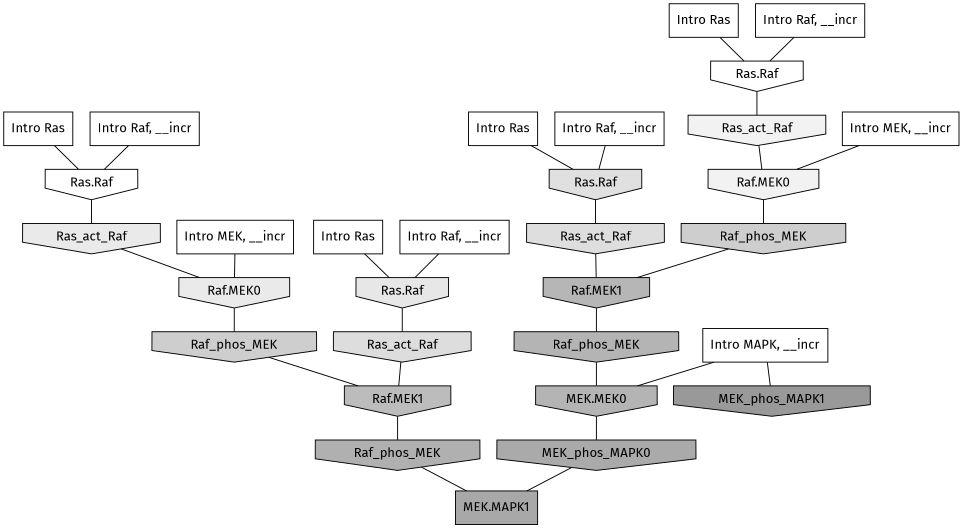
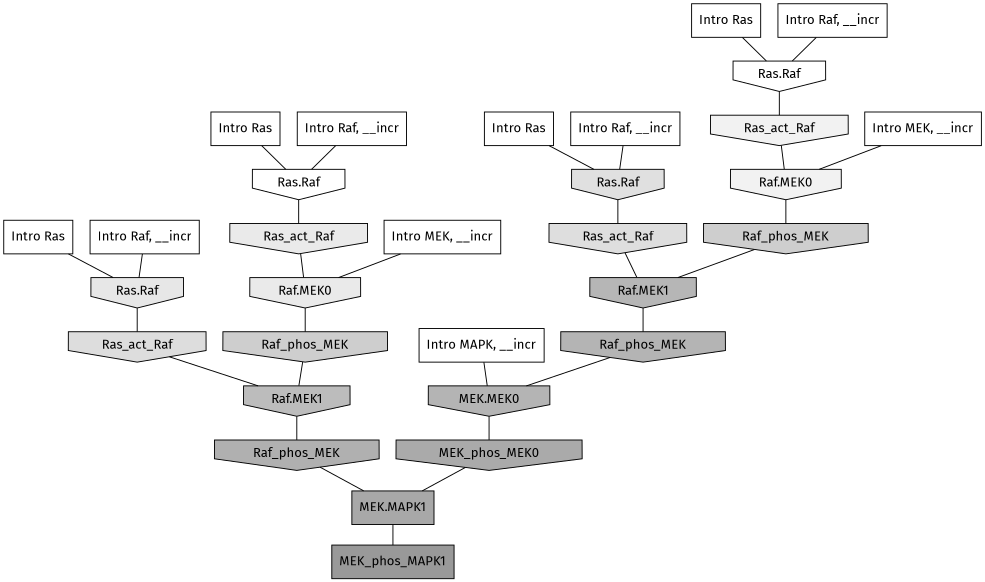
edge "Intro MAPK, __incr" -- "MEK_phos_MAPK1": now "MEK.MAPK1" -- "MEK_phos_MAPK1"
node "MEK_phos_MAPK1": shape invhouse -> box
node "MEK_phos_MAPK0": label "MEK_phos_MAPK0" -> "MEK_phos_MEK0"
